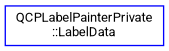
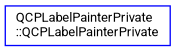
node "QCPLabelPainterPrivate ::LabelData": label "QCPLabelPainterPrivate ::LabelData" -> "QCPLabelPainterPrivate ::QCPLabelPainterPrivate"
